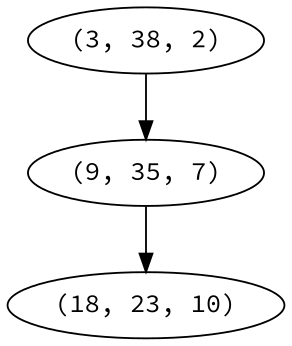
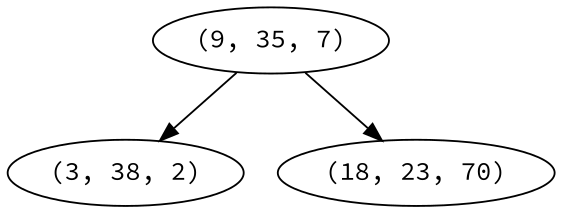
edge "(3, 38, 2)" -> "(9, 35, 7)": reversed
node "(18, 23, 10)": label "(18, 23, 10)" -> "(18, 23, 70)"
